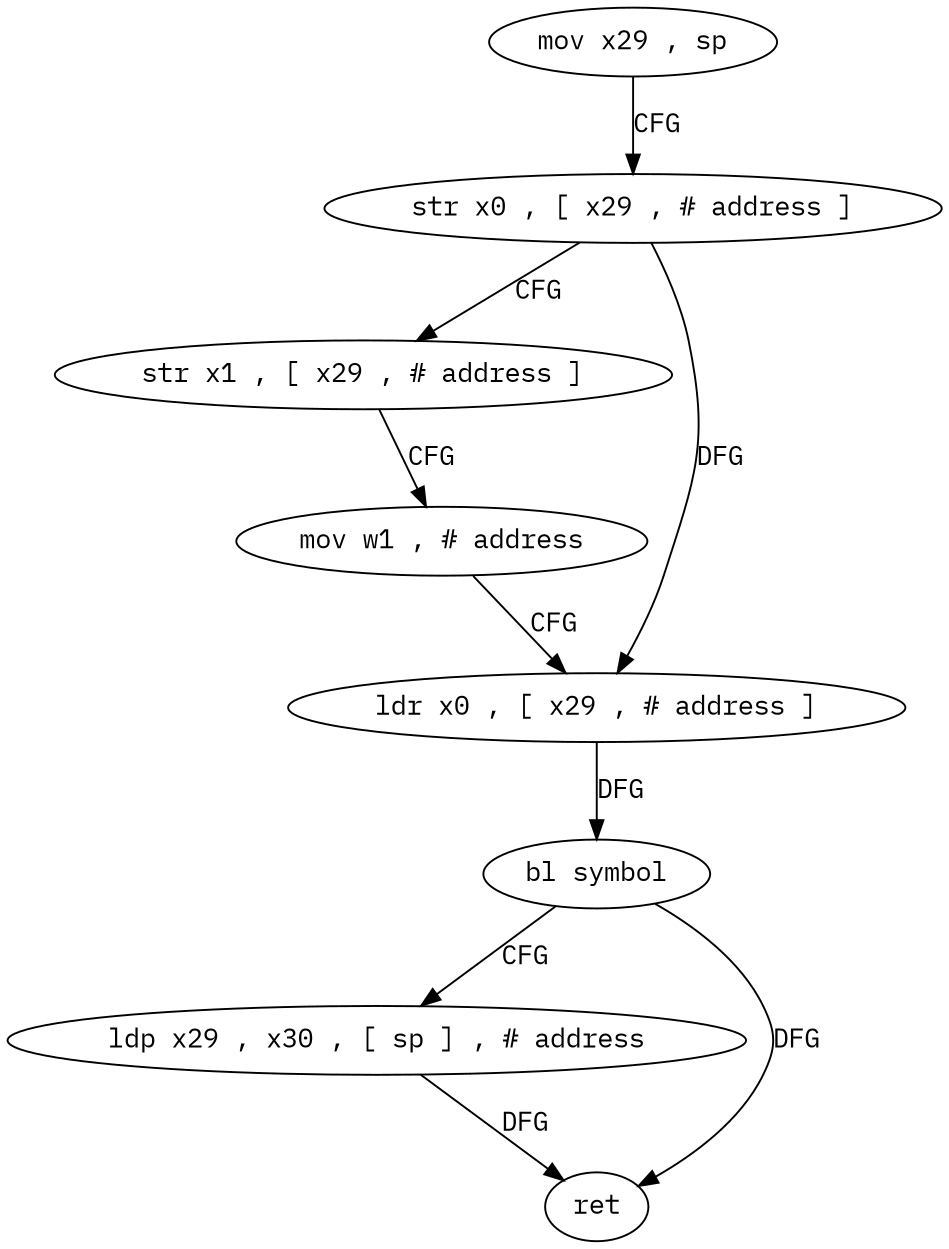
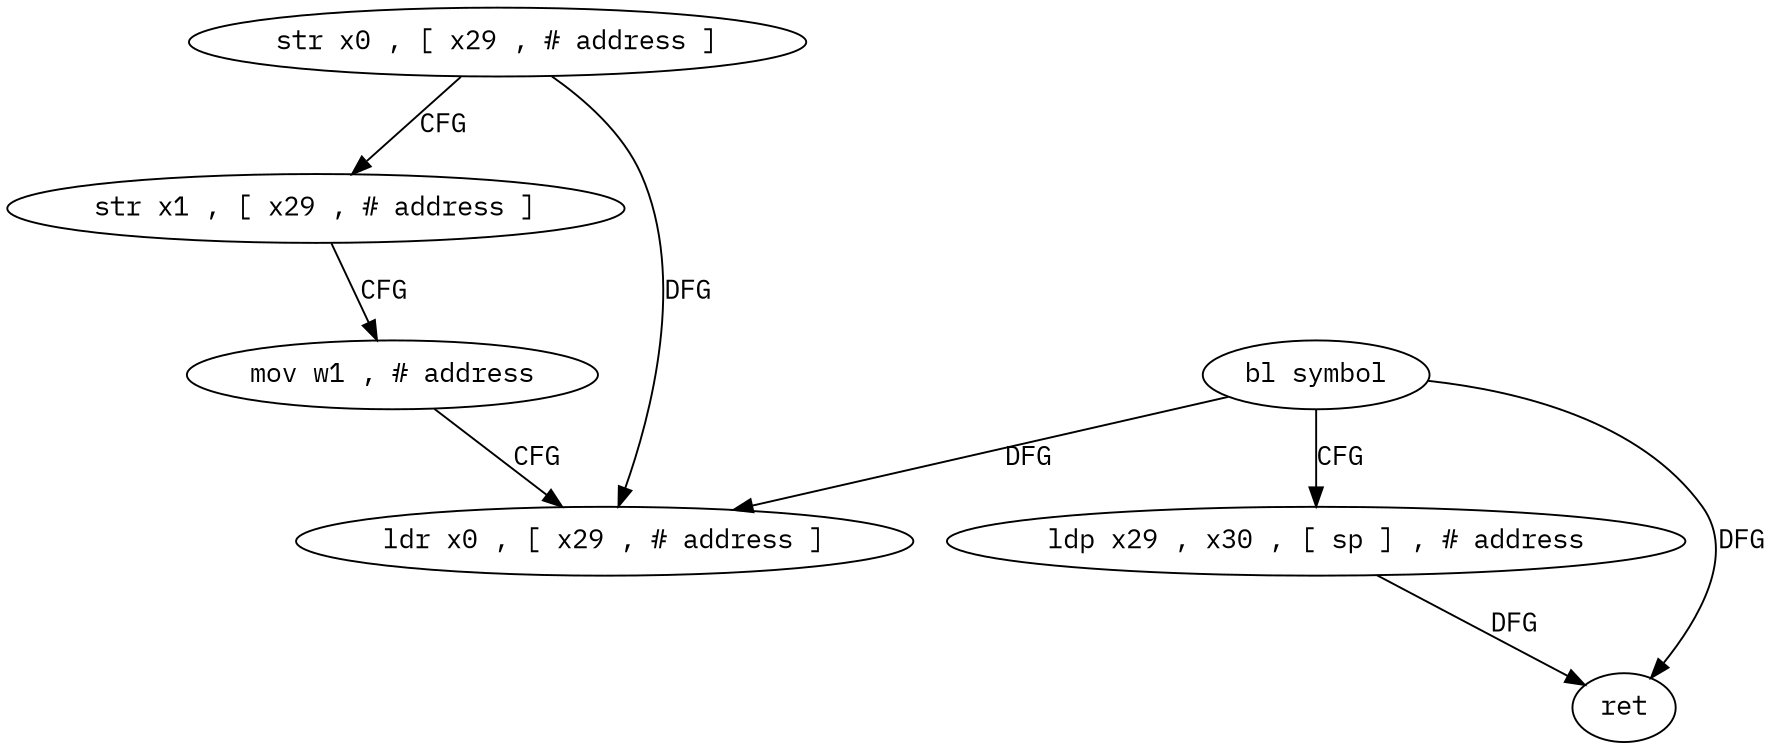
node "mov x29 , sp": removed
edge "ldr x0 , [ x29 , # address ]" -> "bl symbol": reversed
